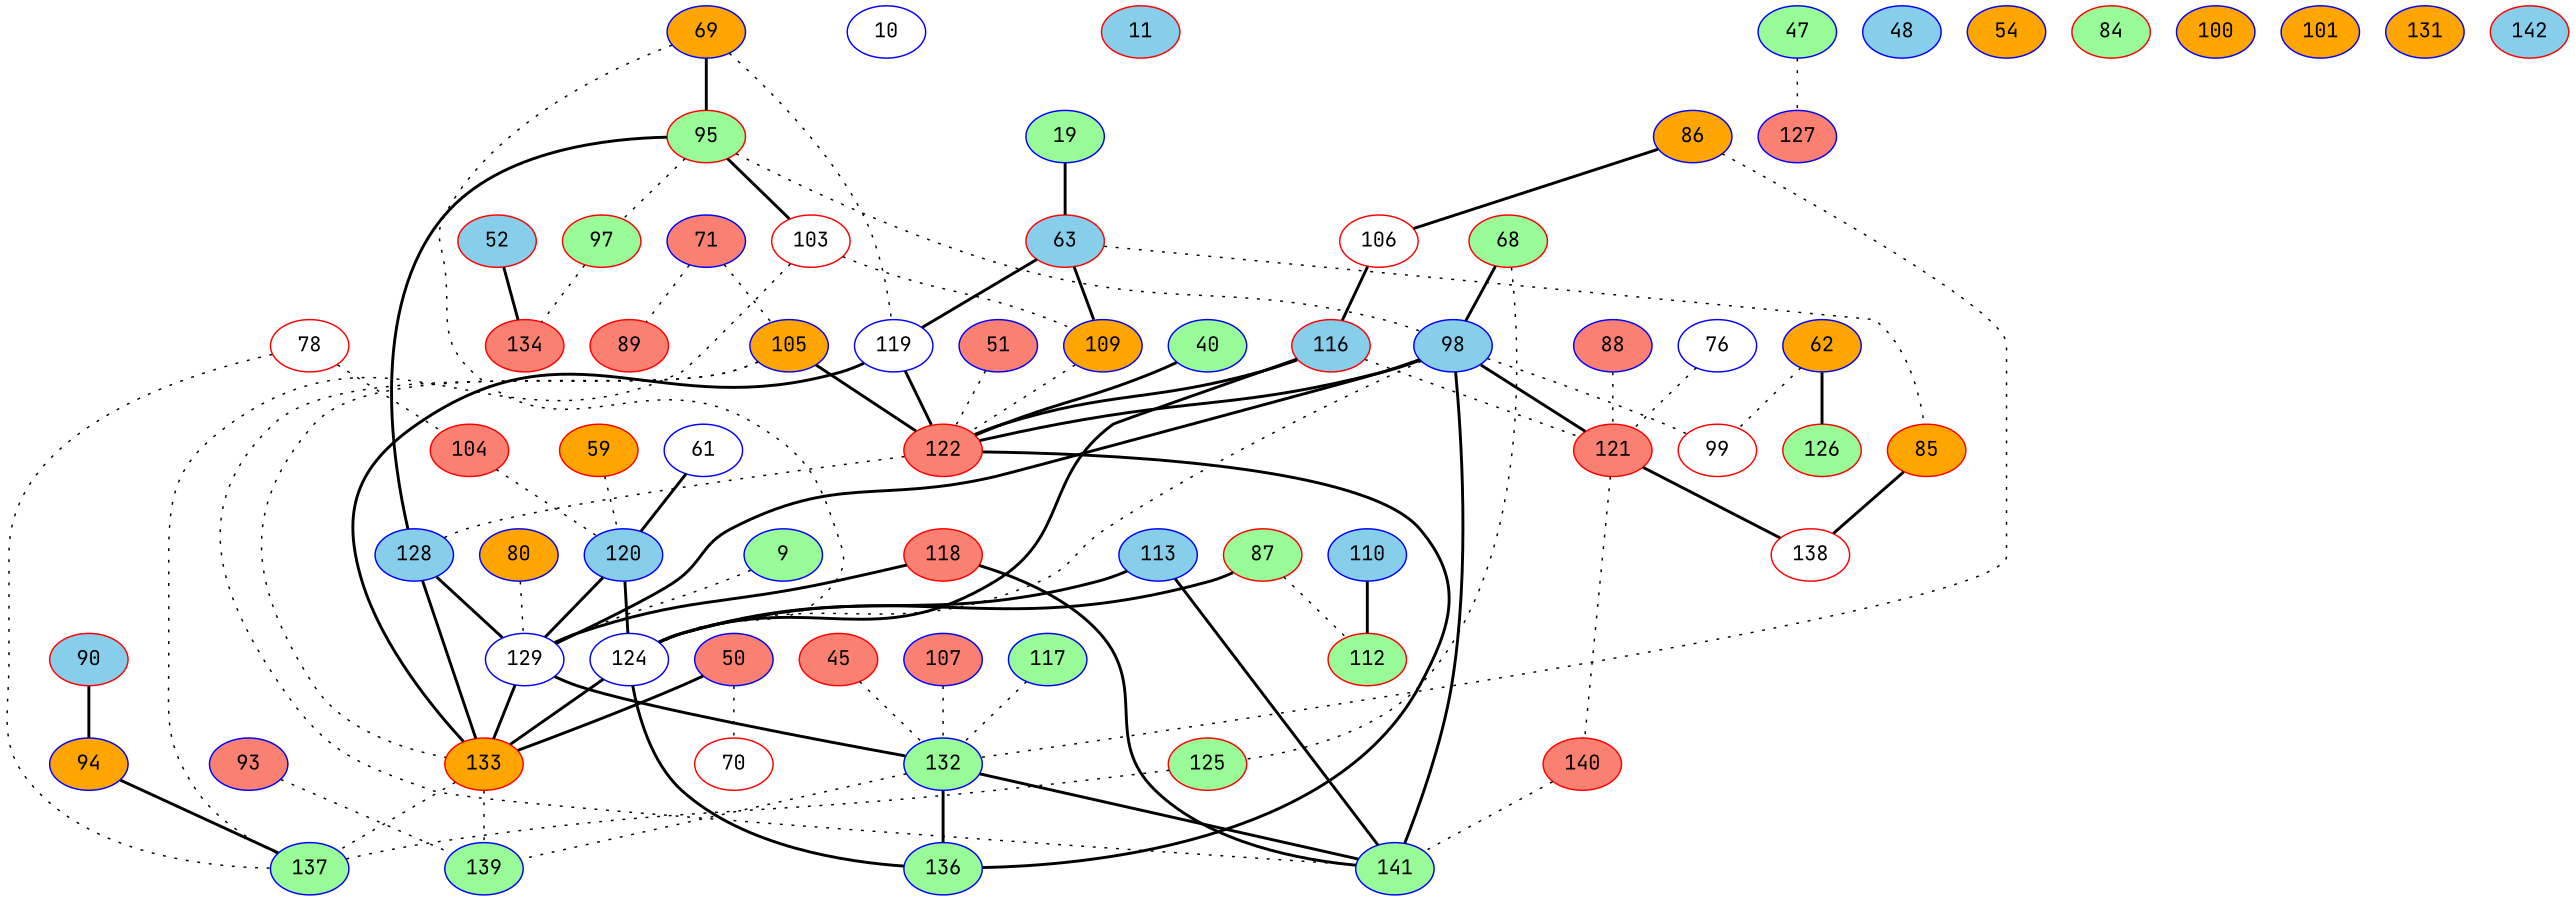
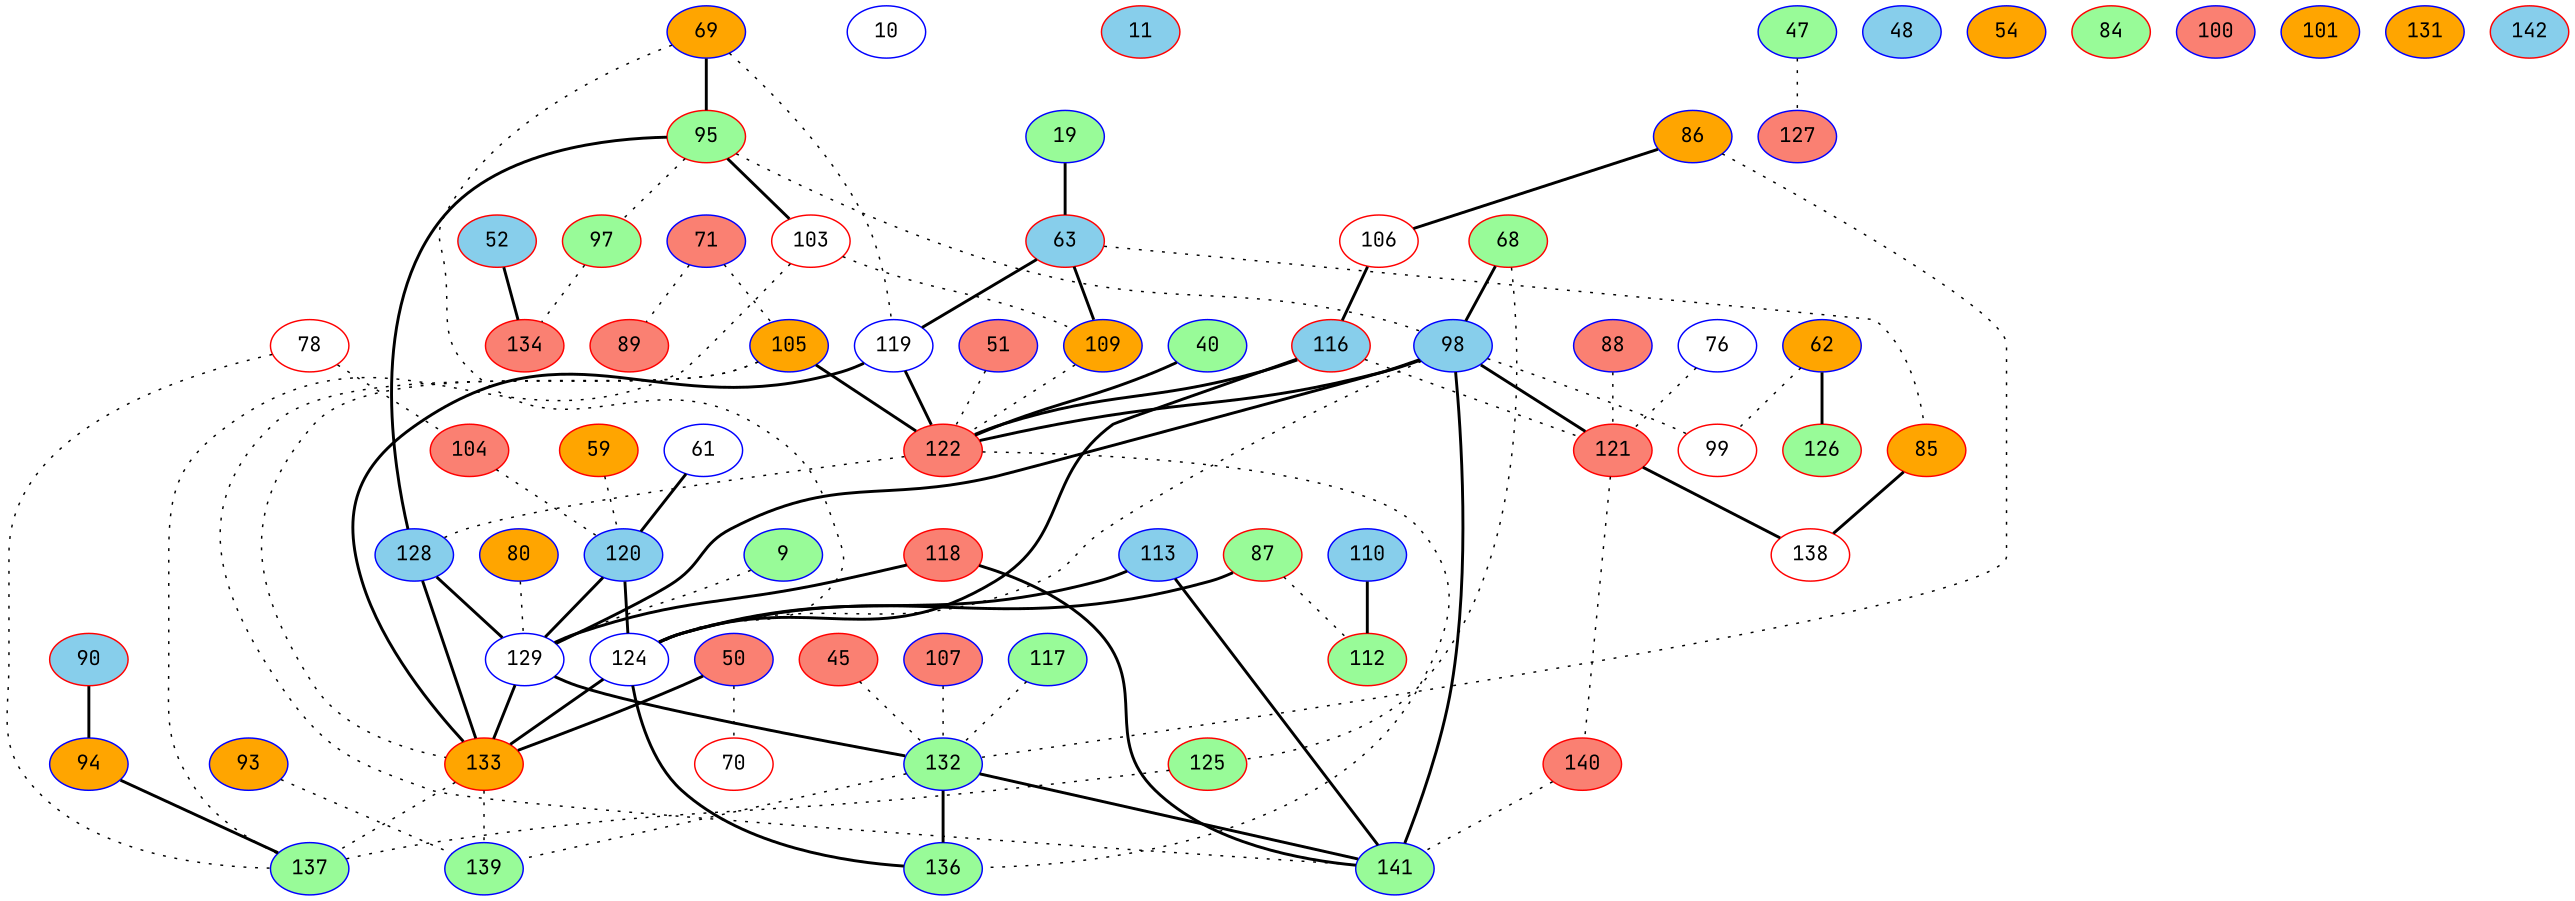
node "100": fillcolor orange -> salmon
edge "122" -- "136": style bold -> dotted
node "93": fillcolor salmon -> orange
